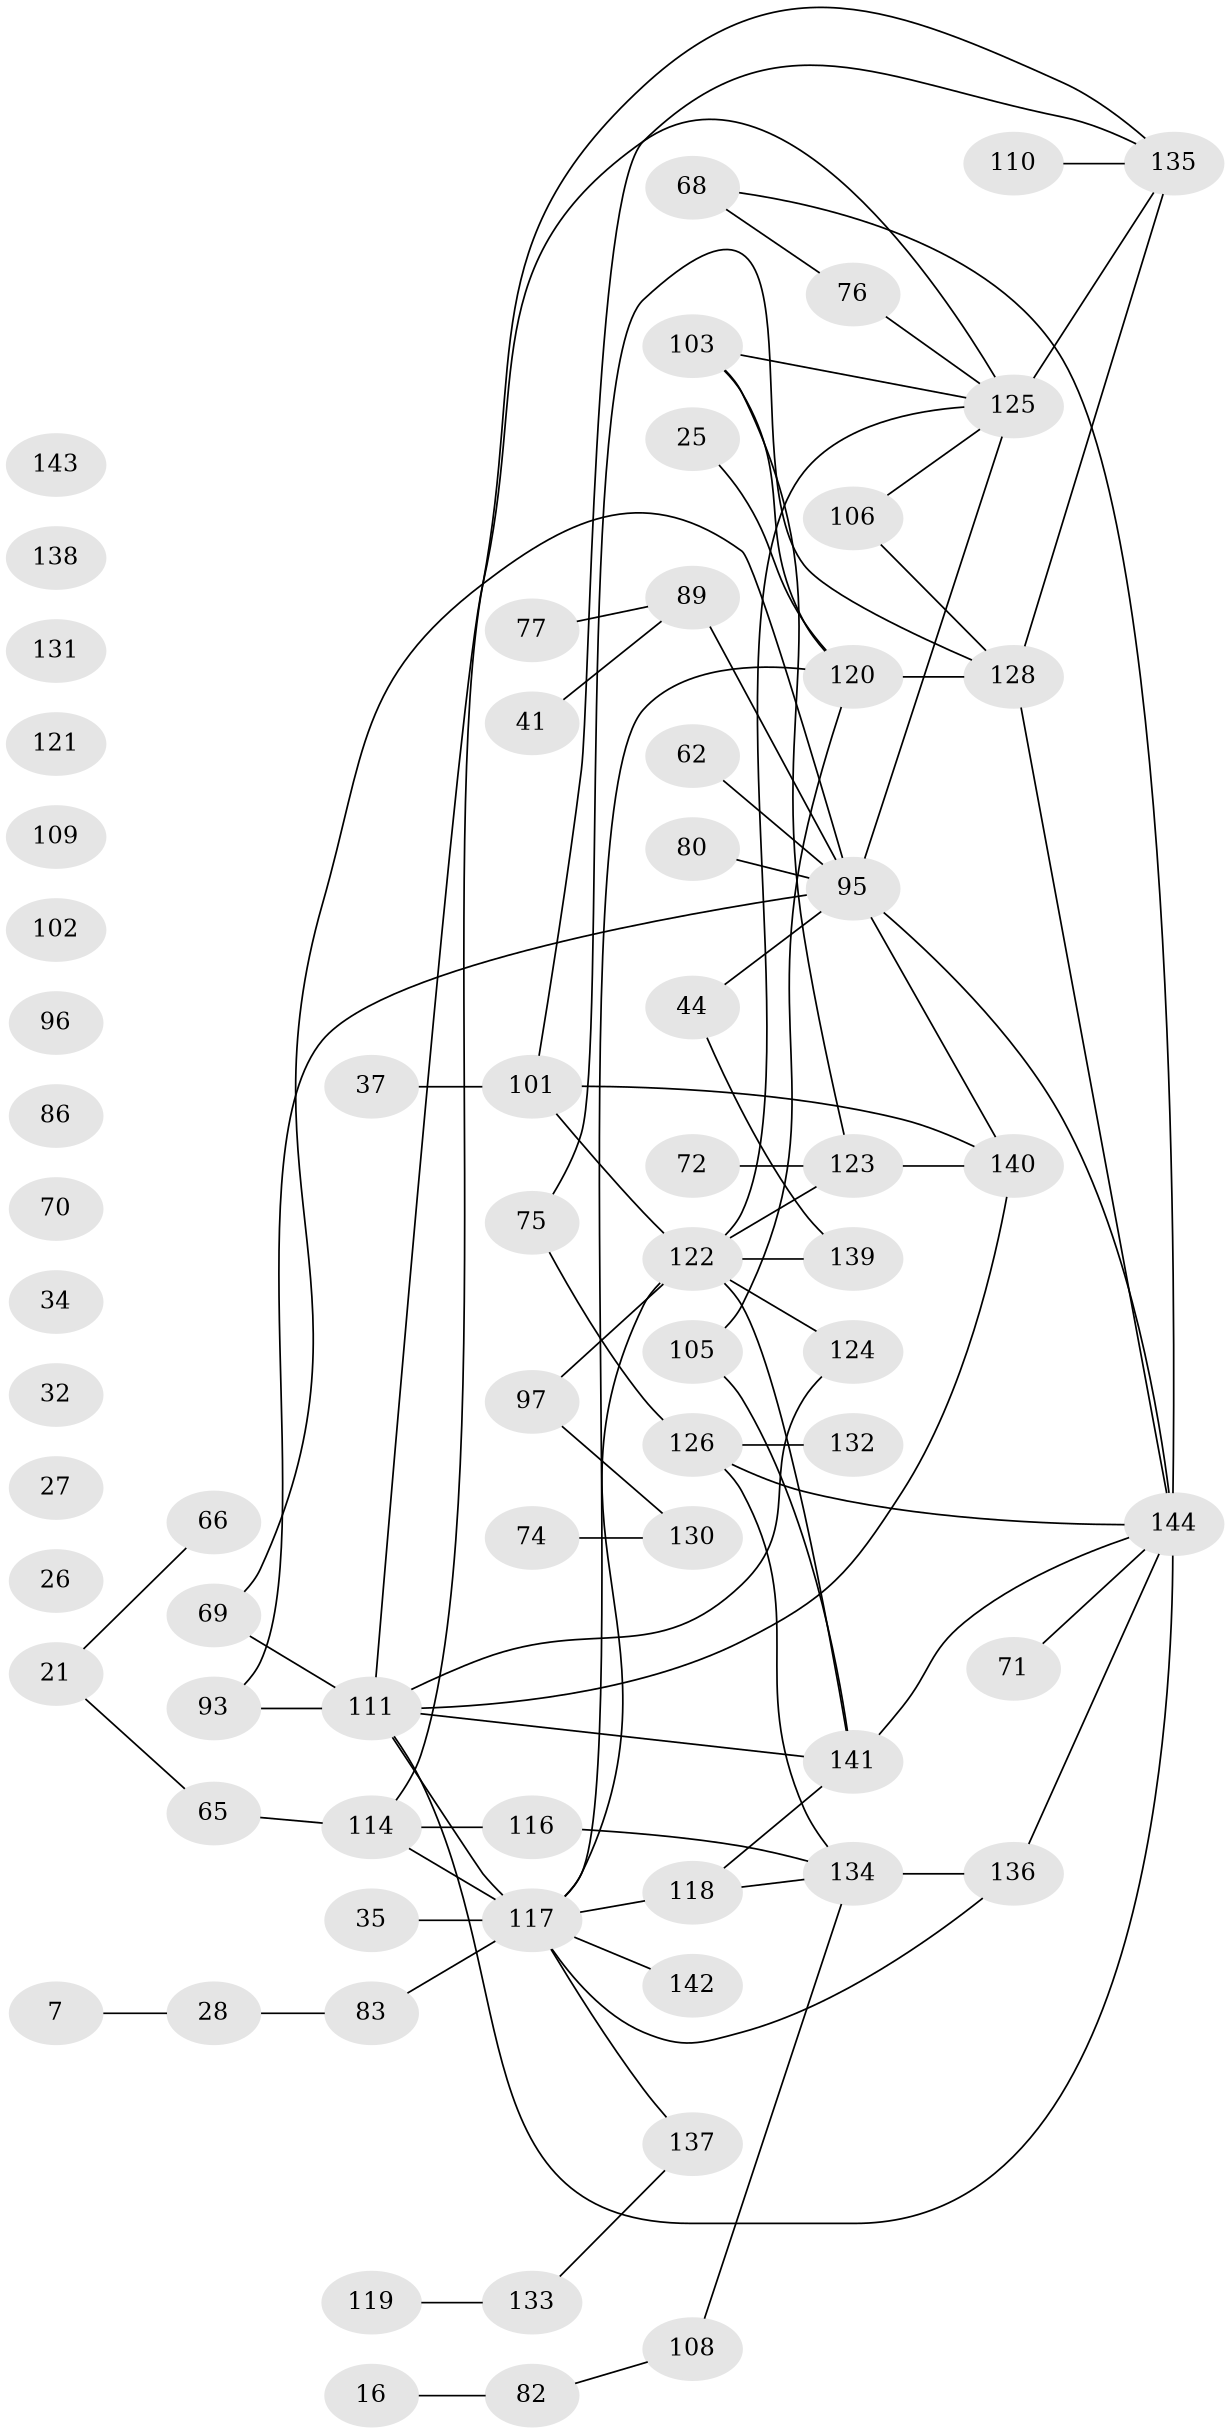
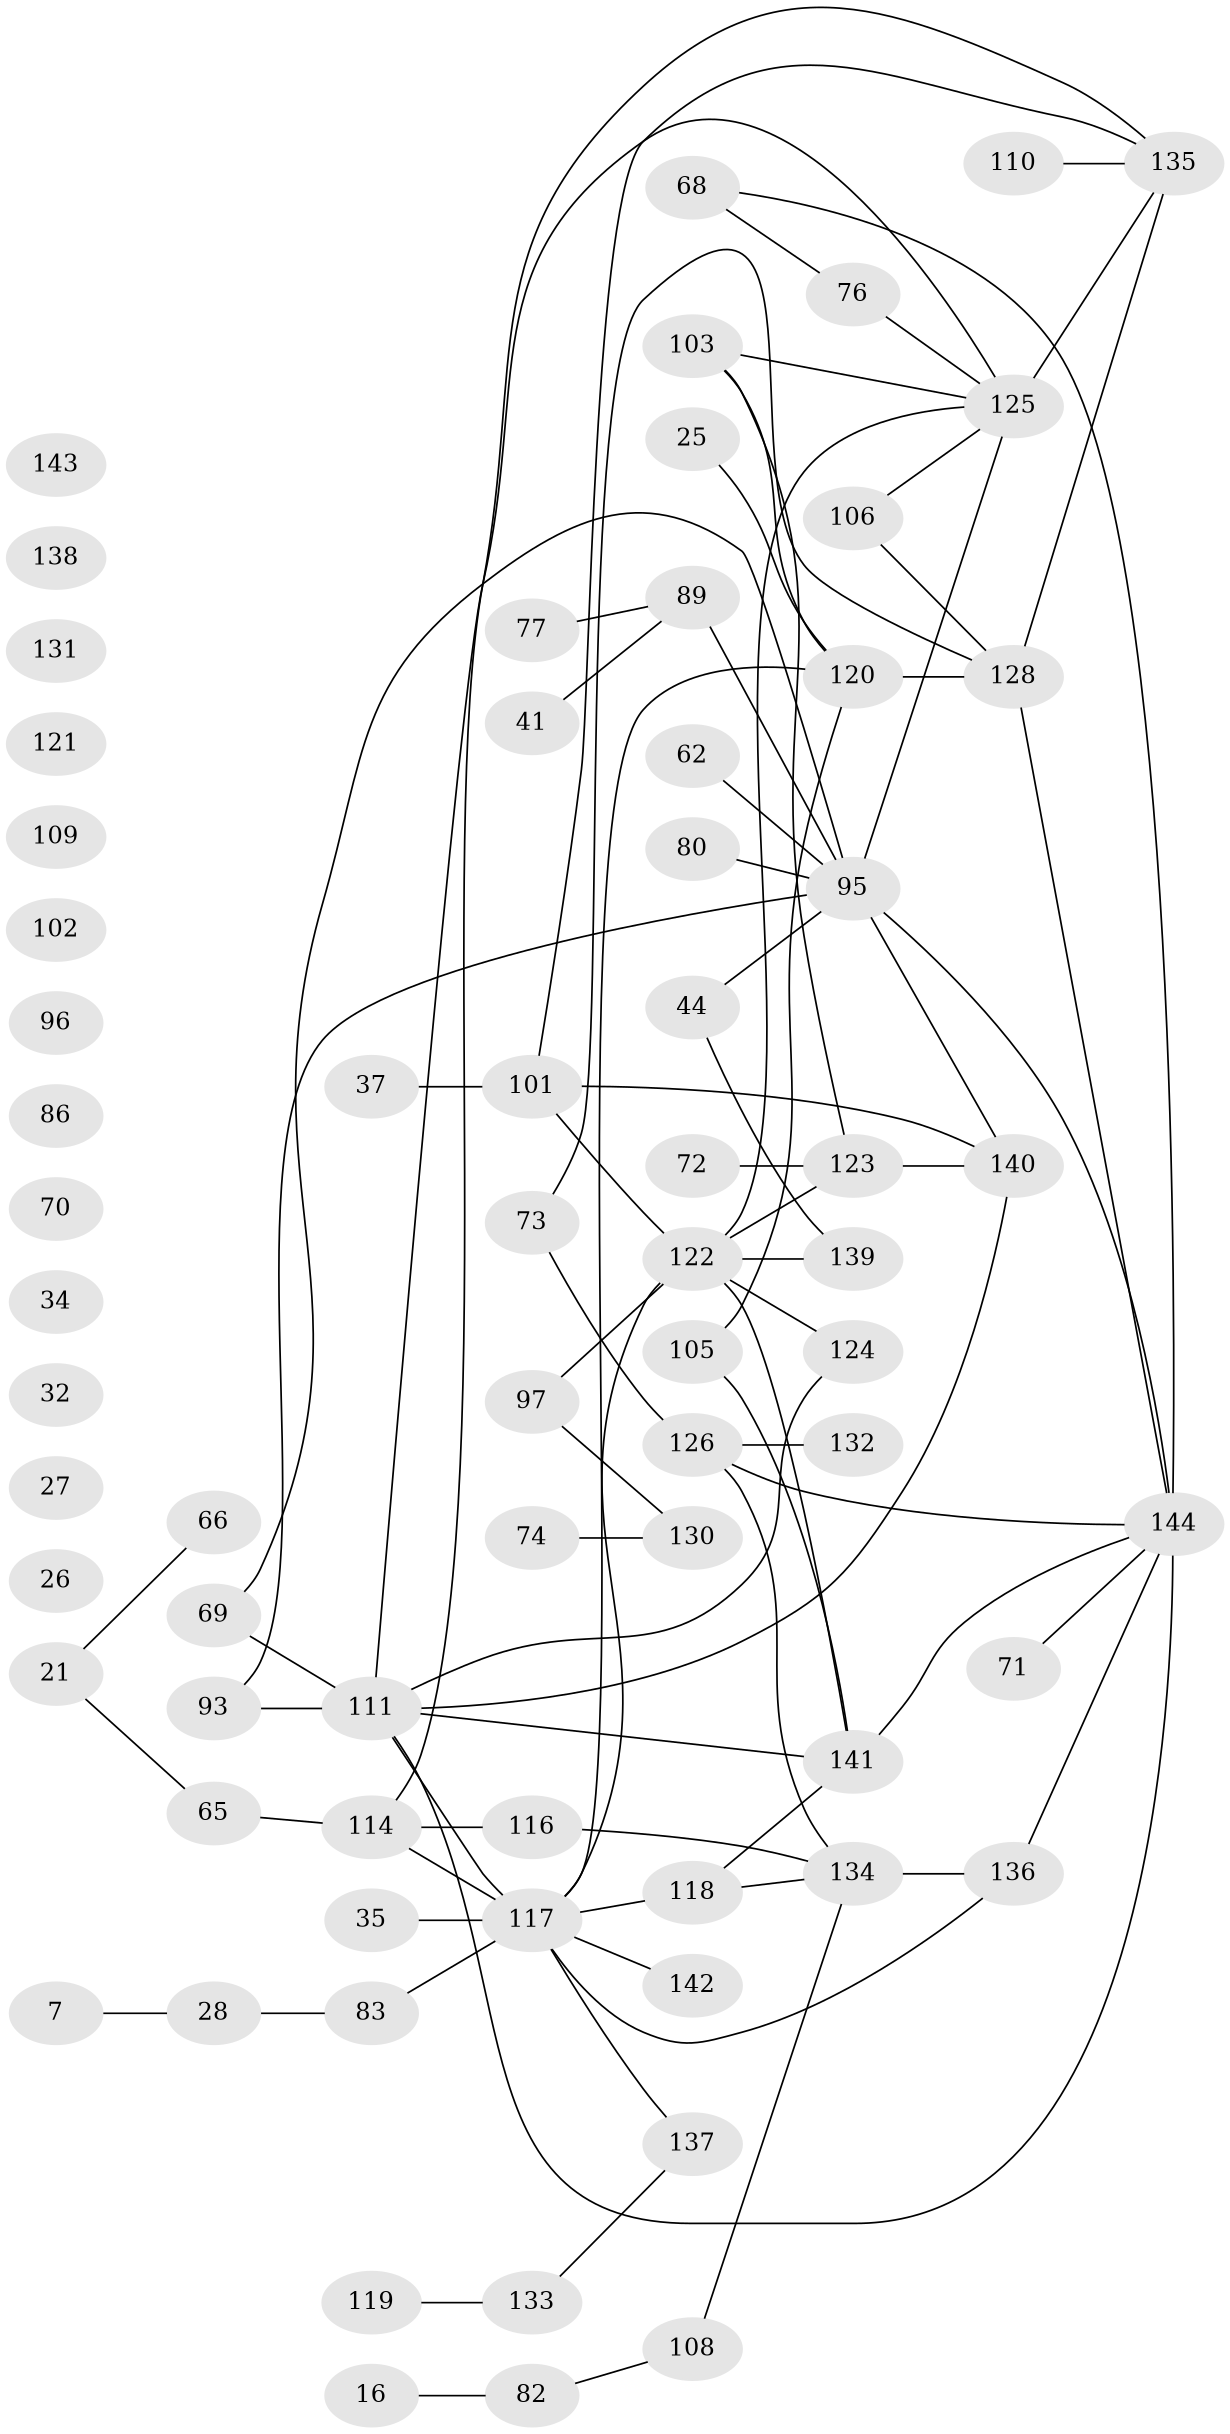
node "75": label "75" -> "73"
